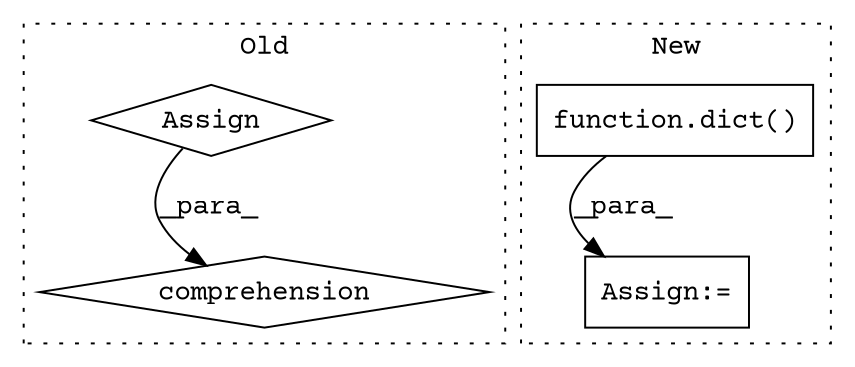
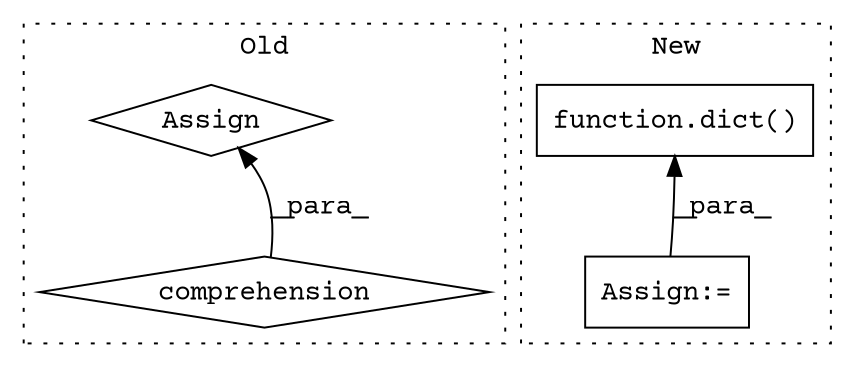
edge "function.dict()" -> "Assign:=": reversed
edge "Assign" -> "comprehension": reversed
